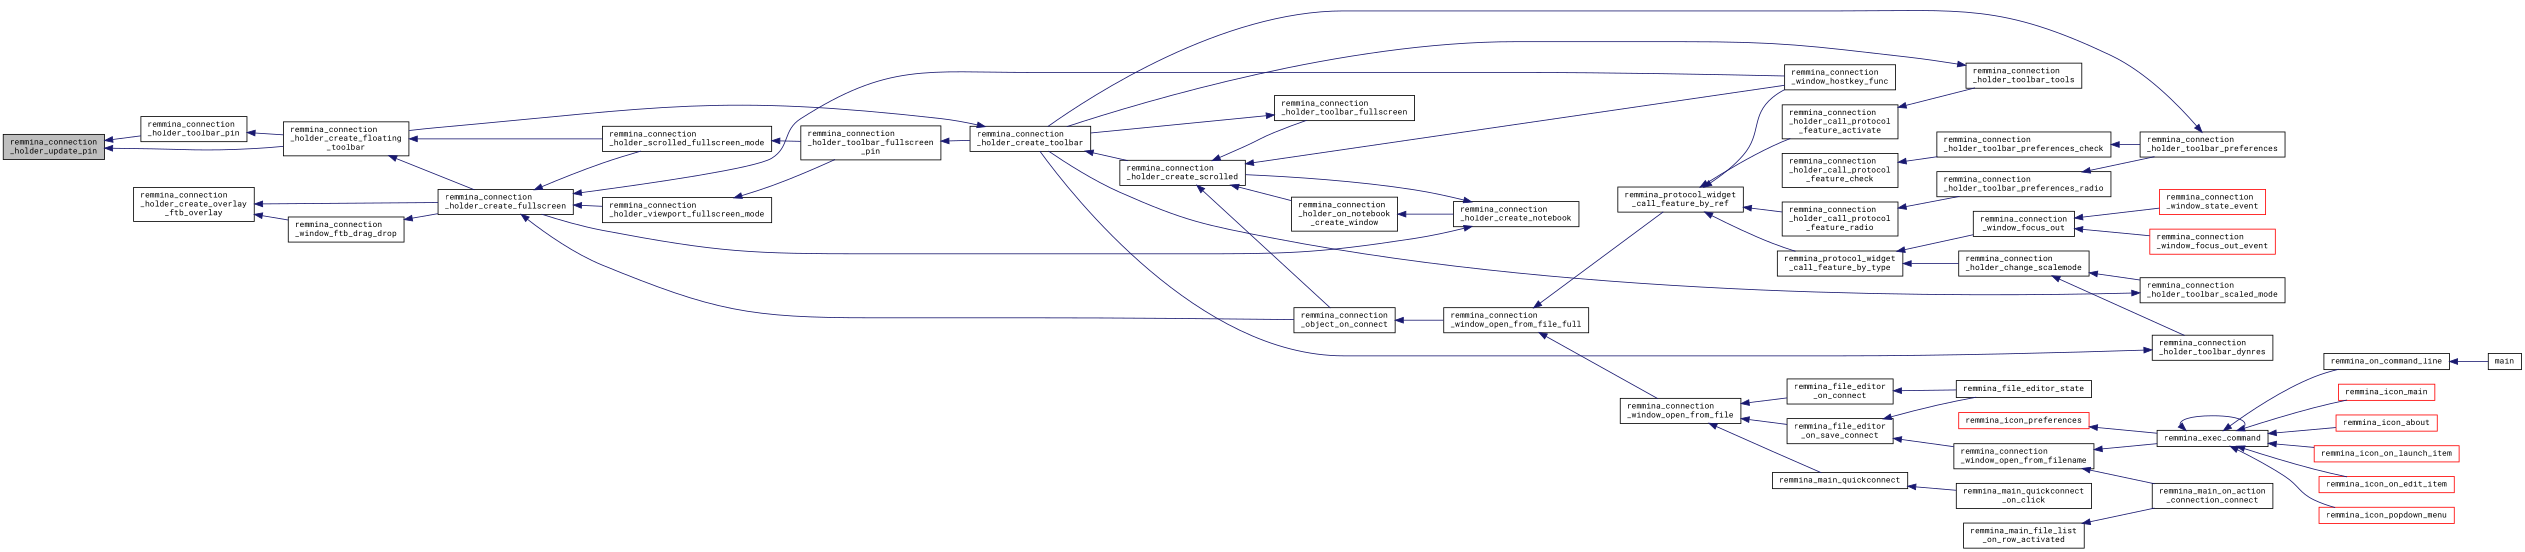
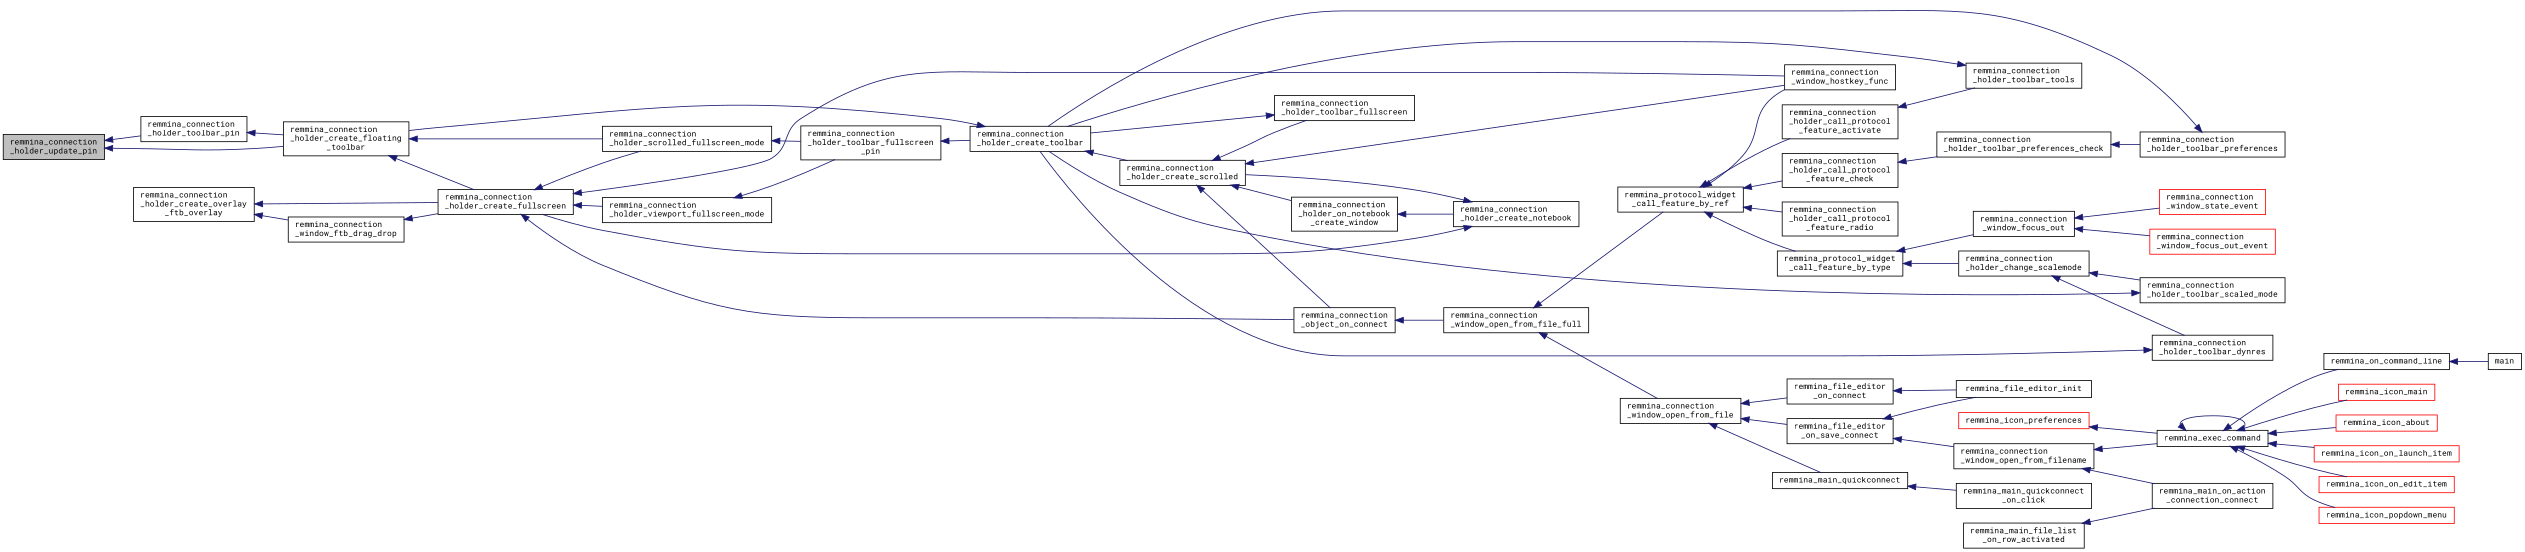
edge "remmina_connection _holder_call_protocol _feature_check" -> "remmina_protocol_widget _call_feature_by_ref": added
node "remmina_connection _holder_toolbar_preferences_radio": removed
node "remmina_file_editor_state": label "remmina_file_editor_state" -> "remmina_file_editor_init"
